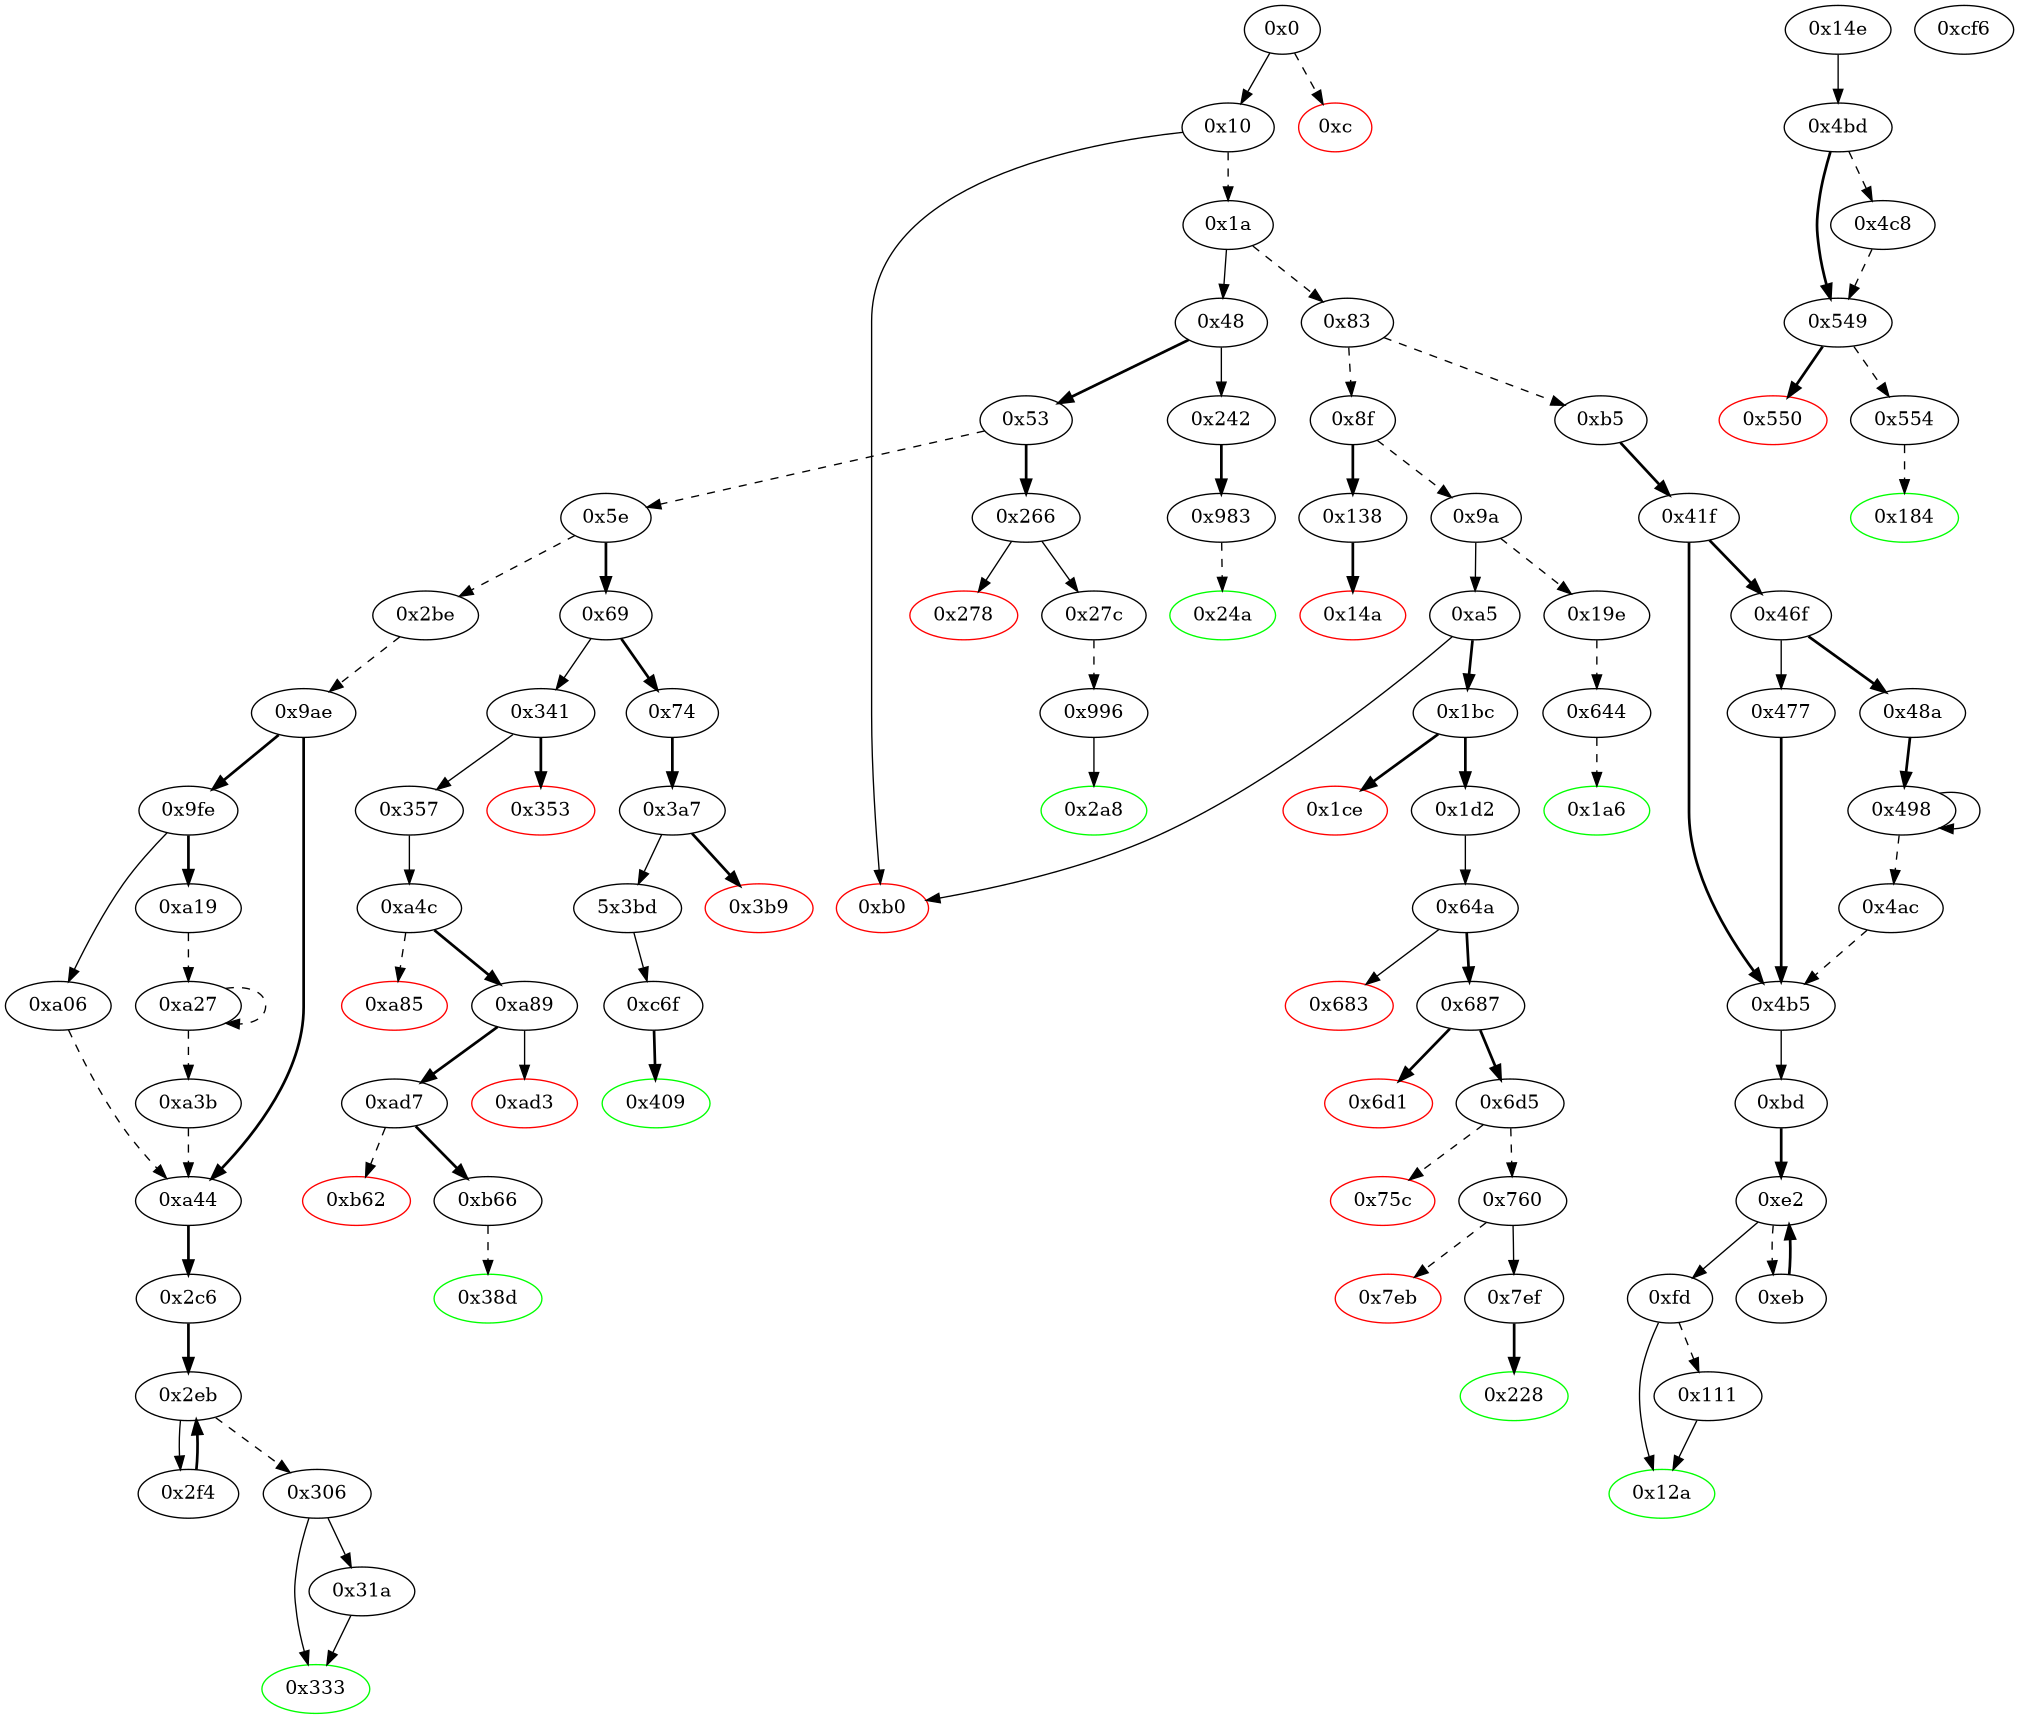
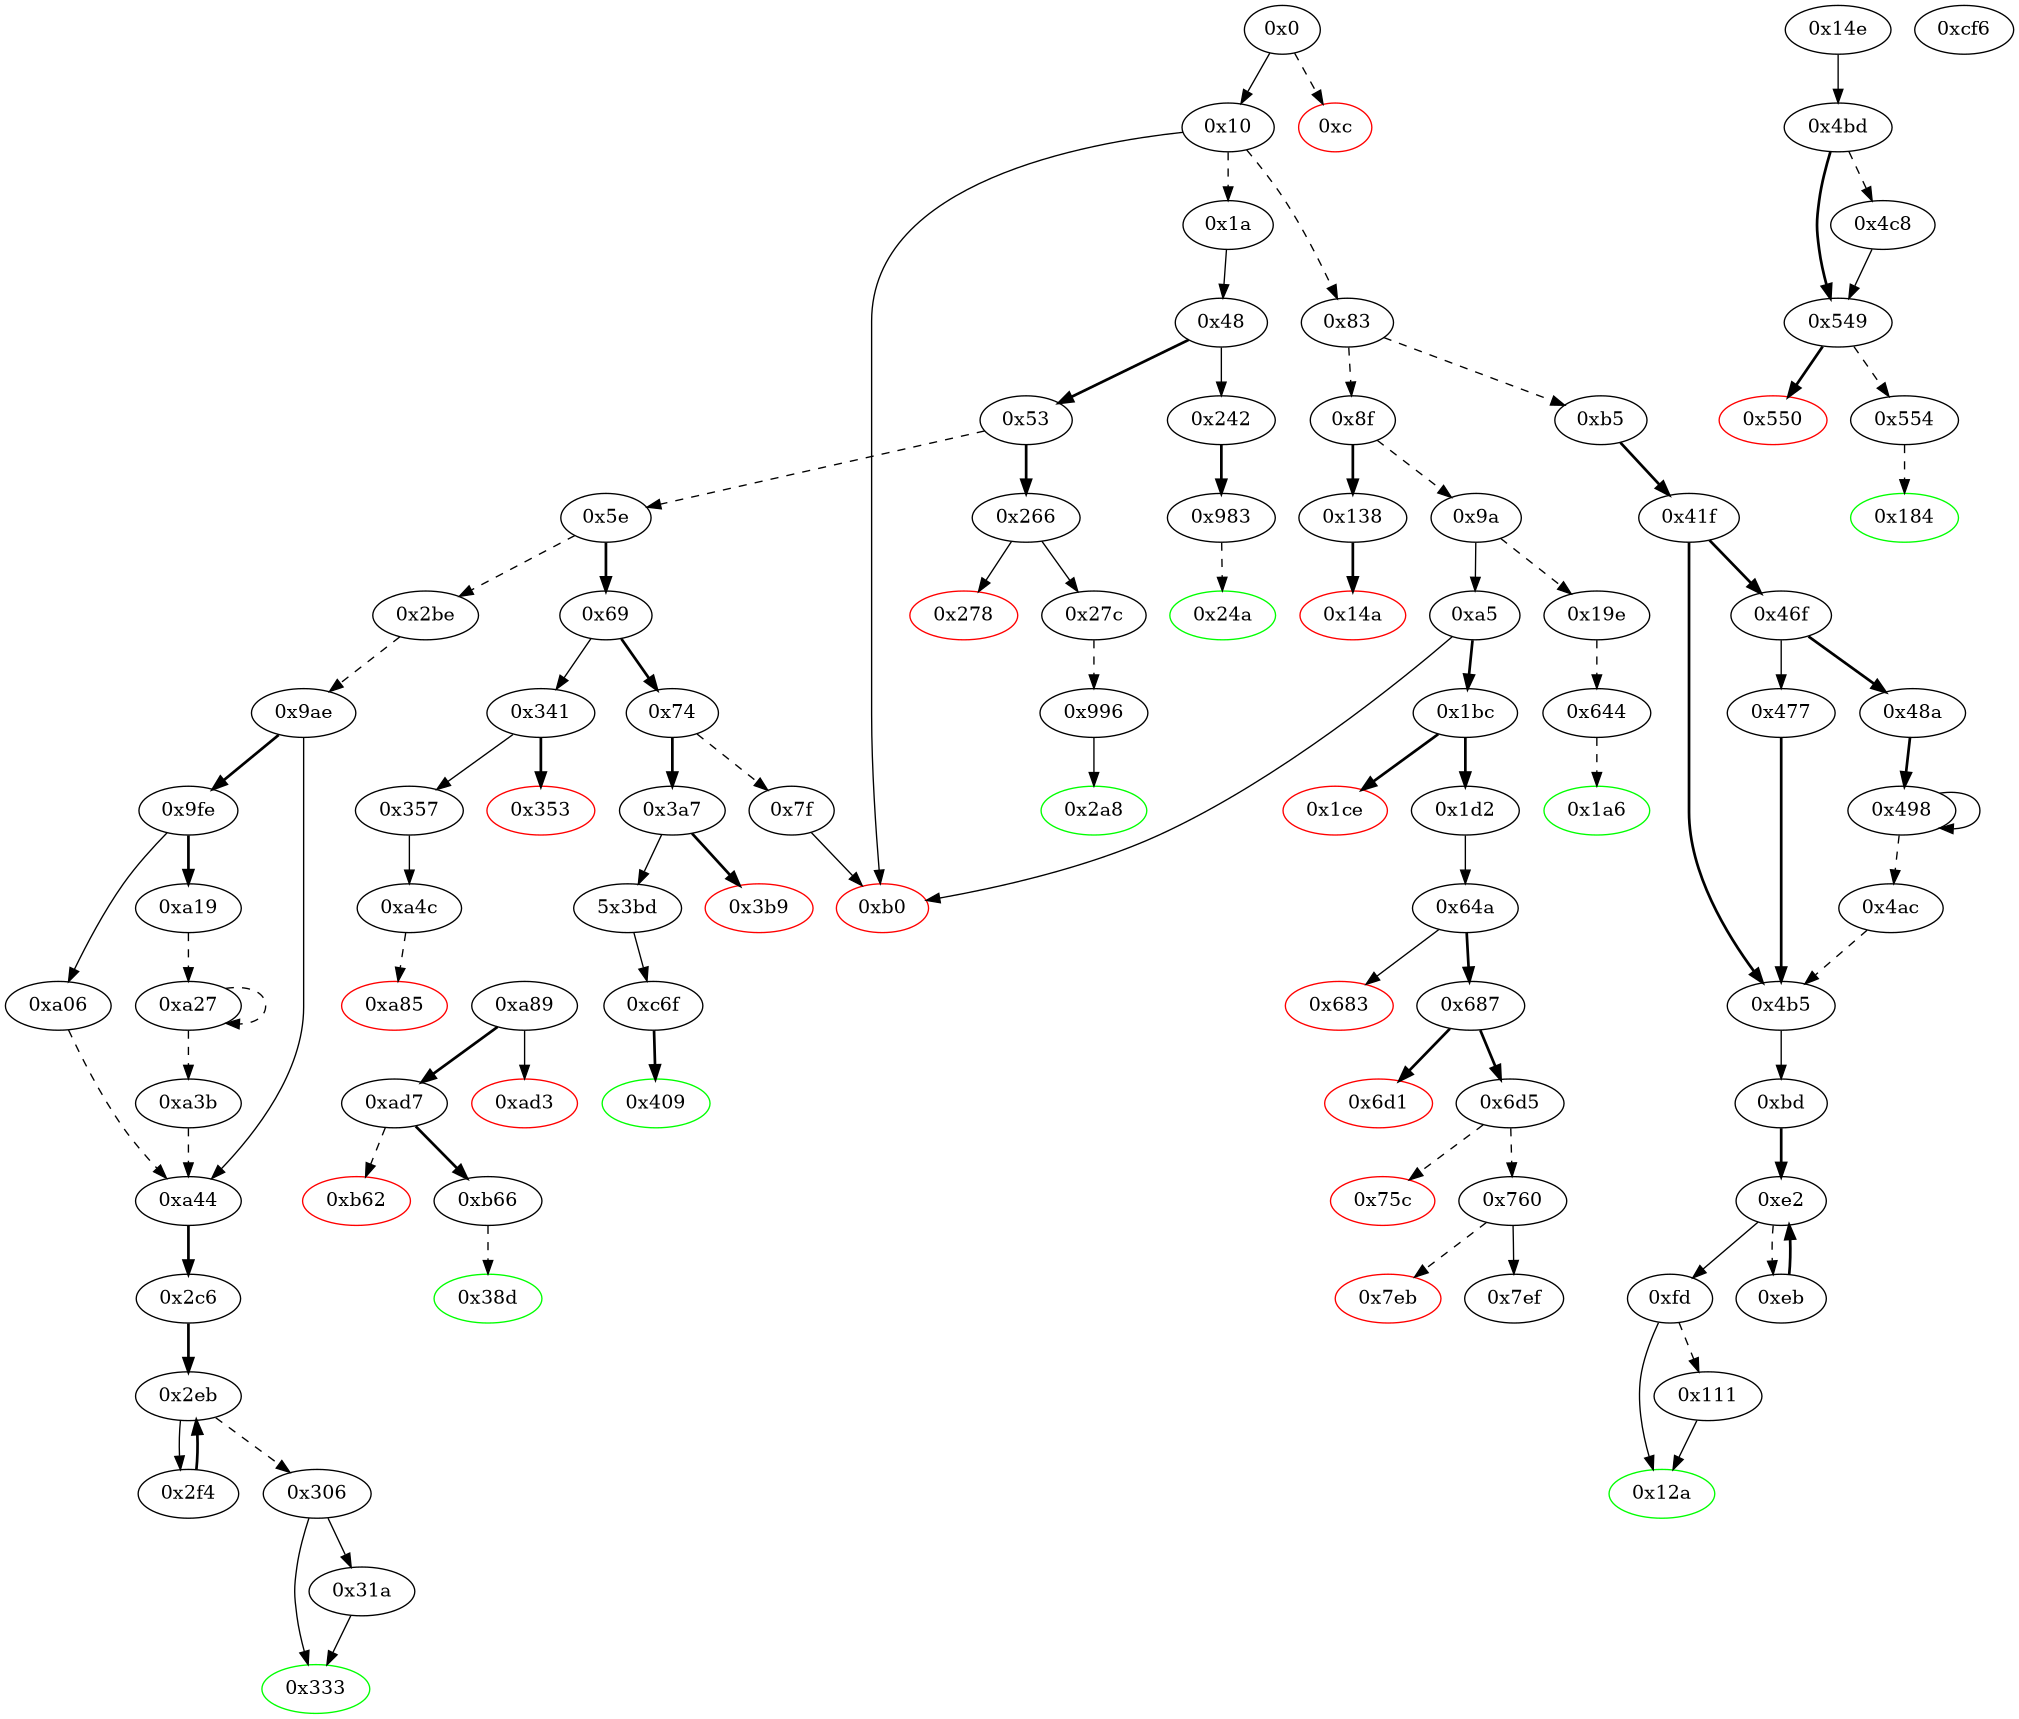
edge "0x4c8" -> "0x549": style dashed -> solid
edge "0x1a" -> "0x83": now "0x10" -> "0x83"
node "0x7f": added
edge "0xa4c" -> "0xa89": removed
edge "0x9ae" -> "0xa44": style bold -> solid
node "0x228": removed
